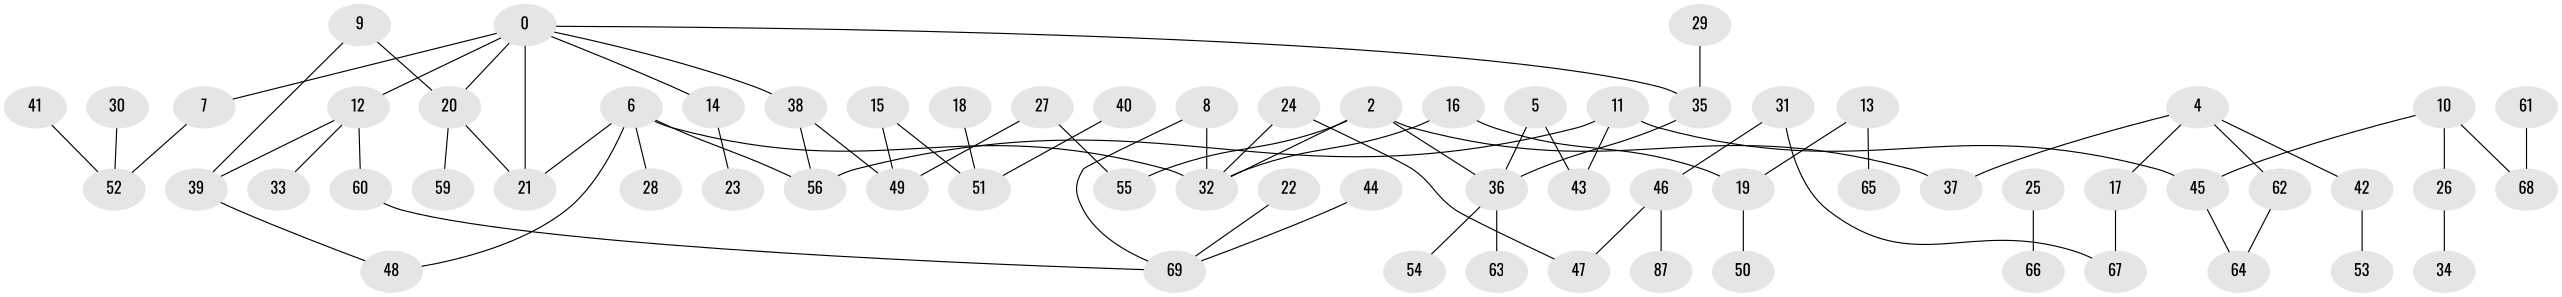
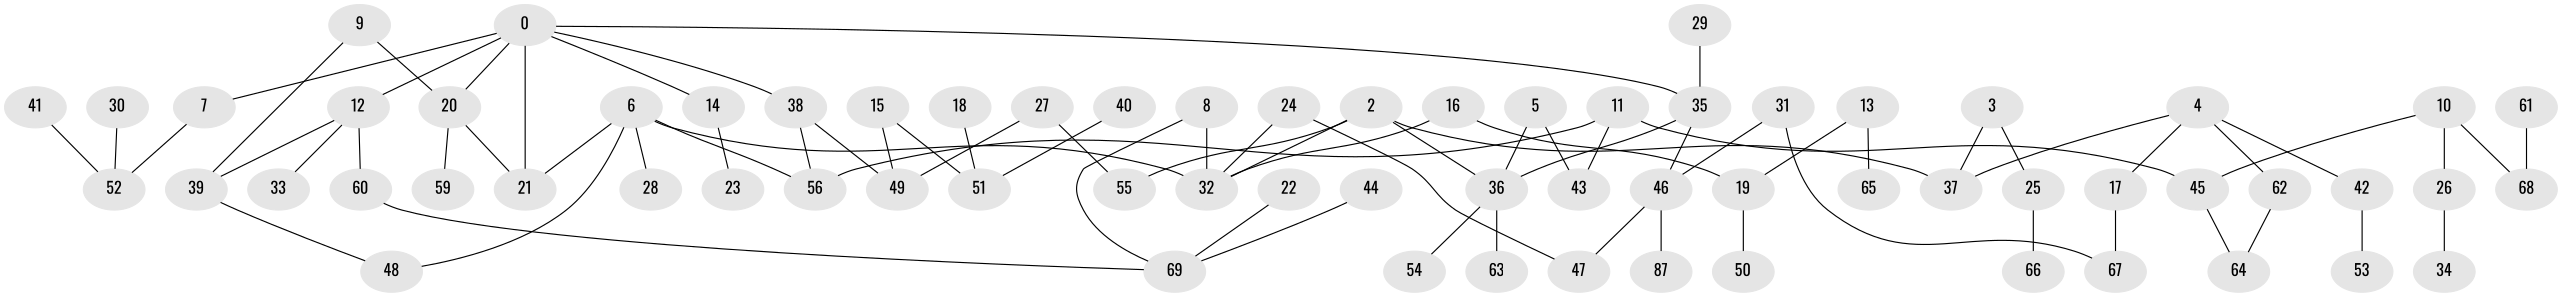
node "3": added
edge "35" -- "46": added
